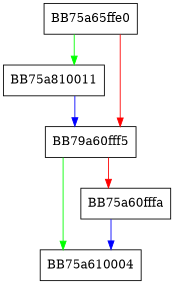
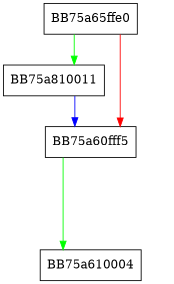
node "BB79a60fff5": label "BB79a60fff5" -> "BB75a60fff5"
node "BB75a60fffa": removed
